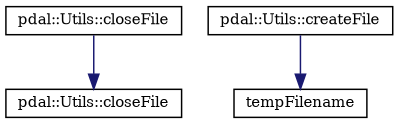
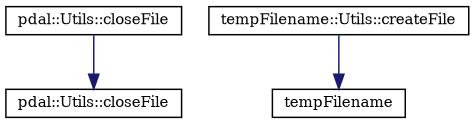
node "pdal::Utils::createFile": label "pdal::Utils::createFile" -> "tempFilename::Utils::createFile"
